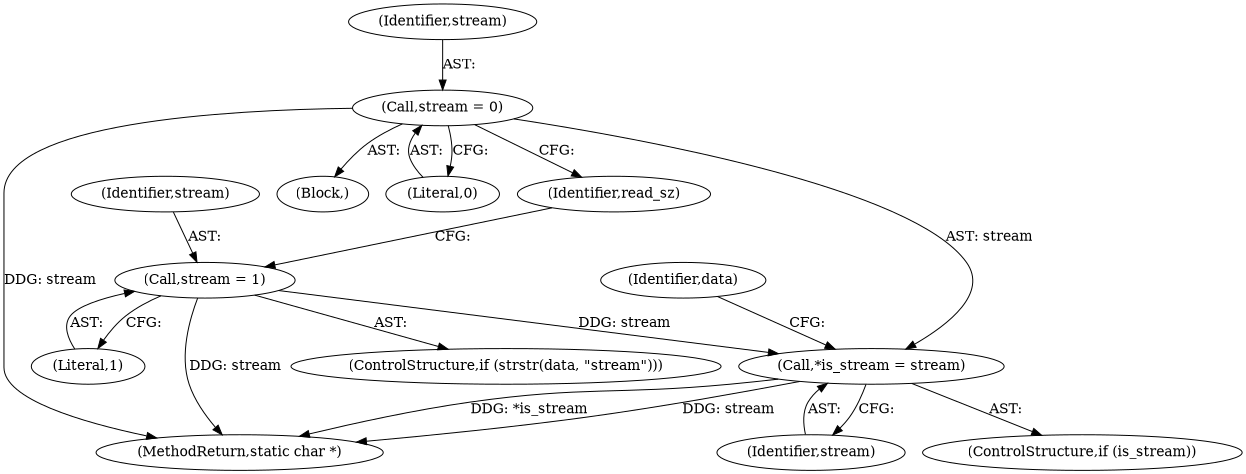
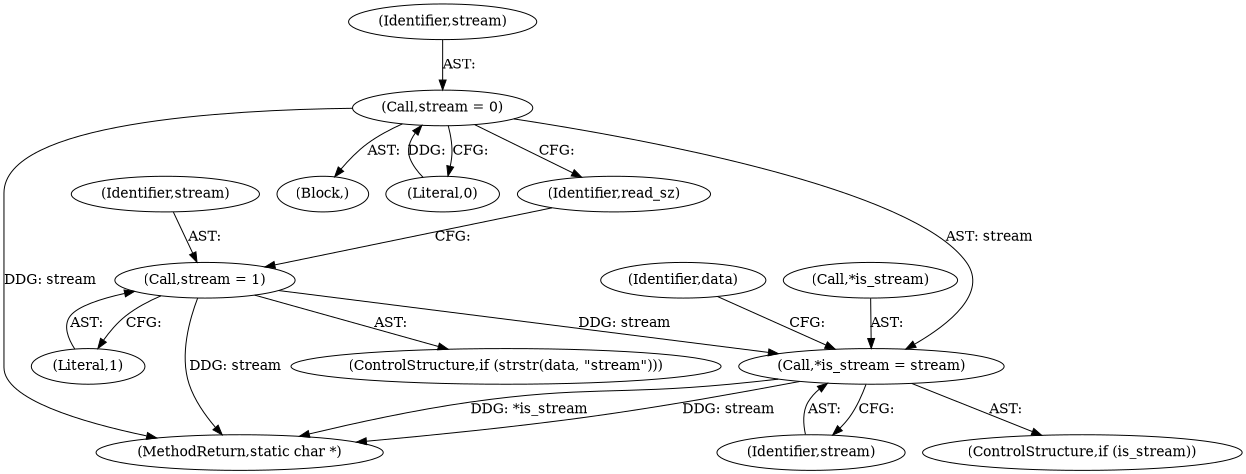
edge "(Literal,0)" -> "(Call,stream = 0)": label "AST: " -> "DDG: "
node "(Call,*is_stream)": added
